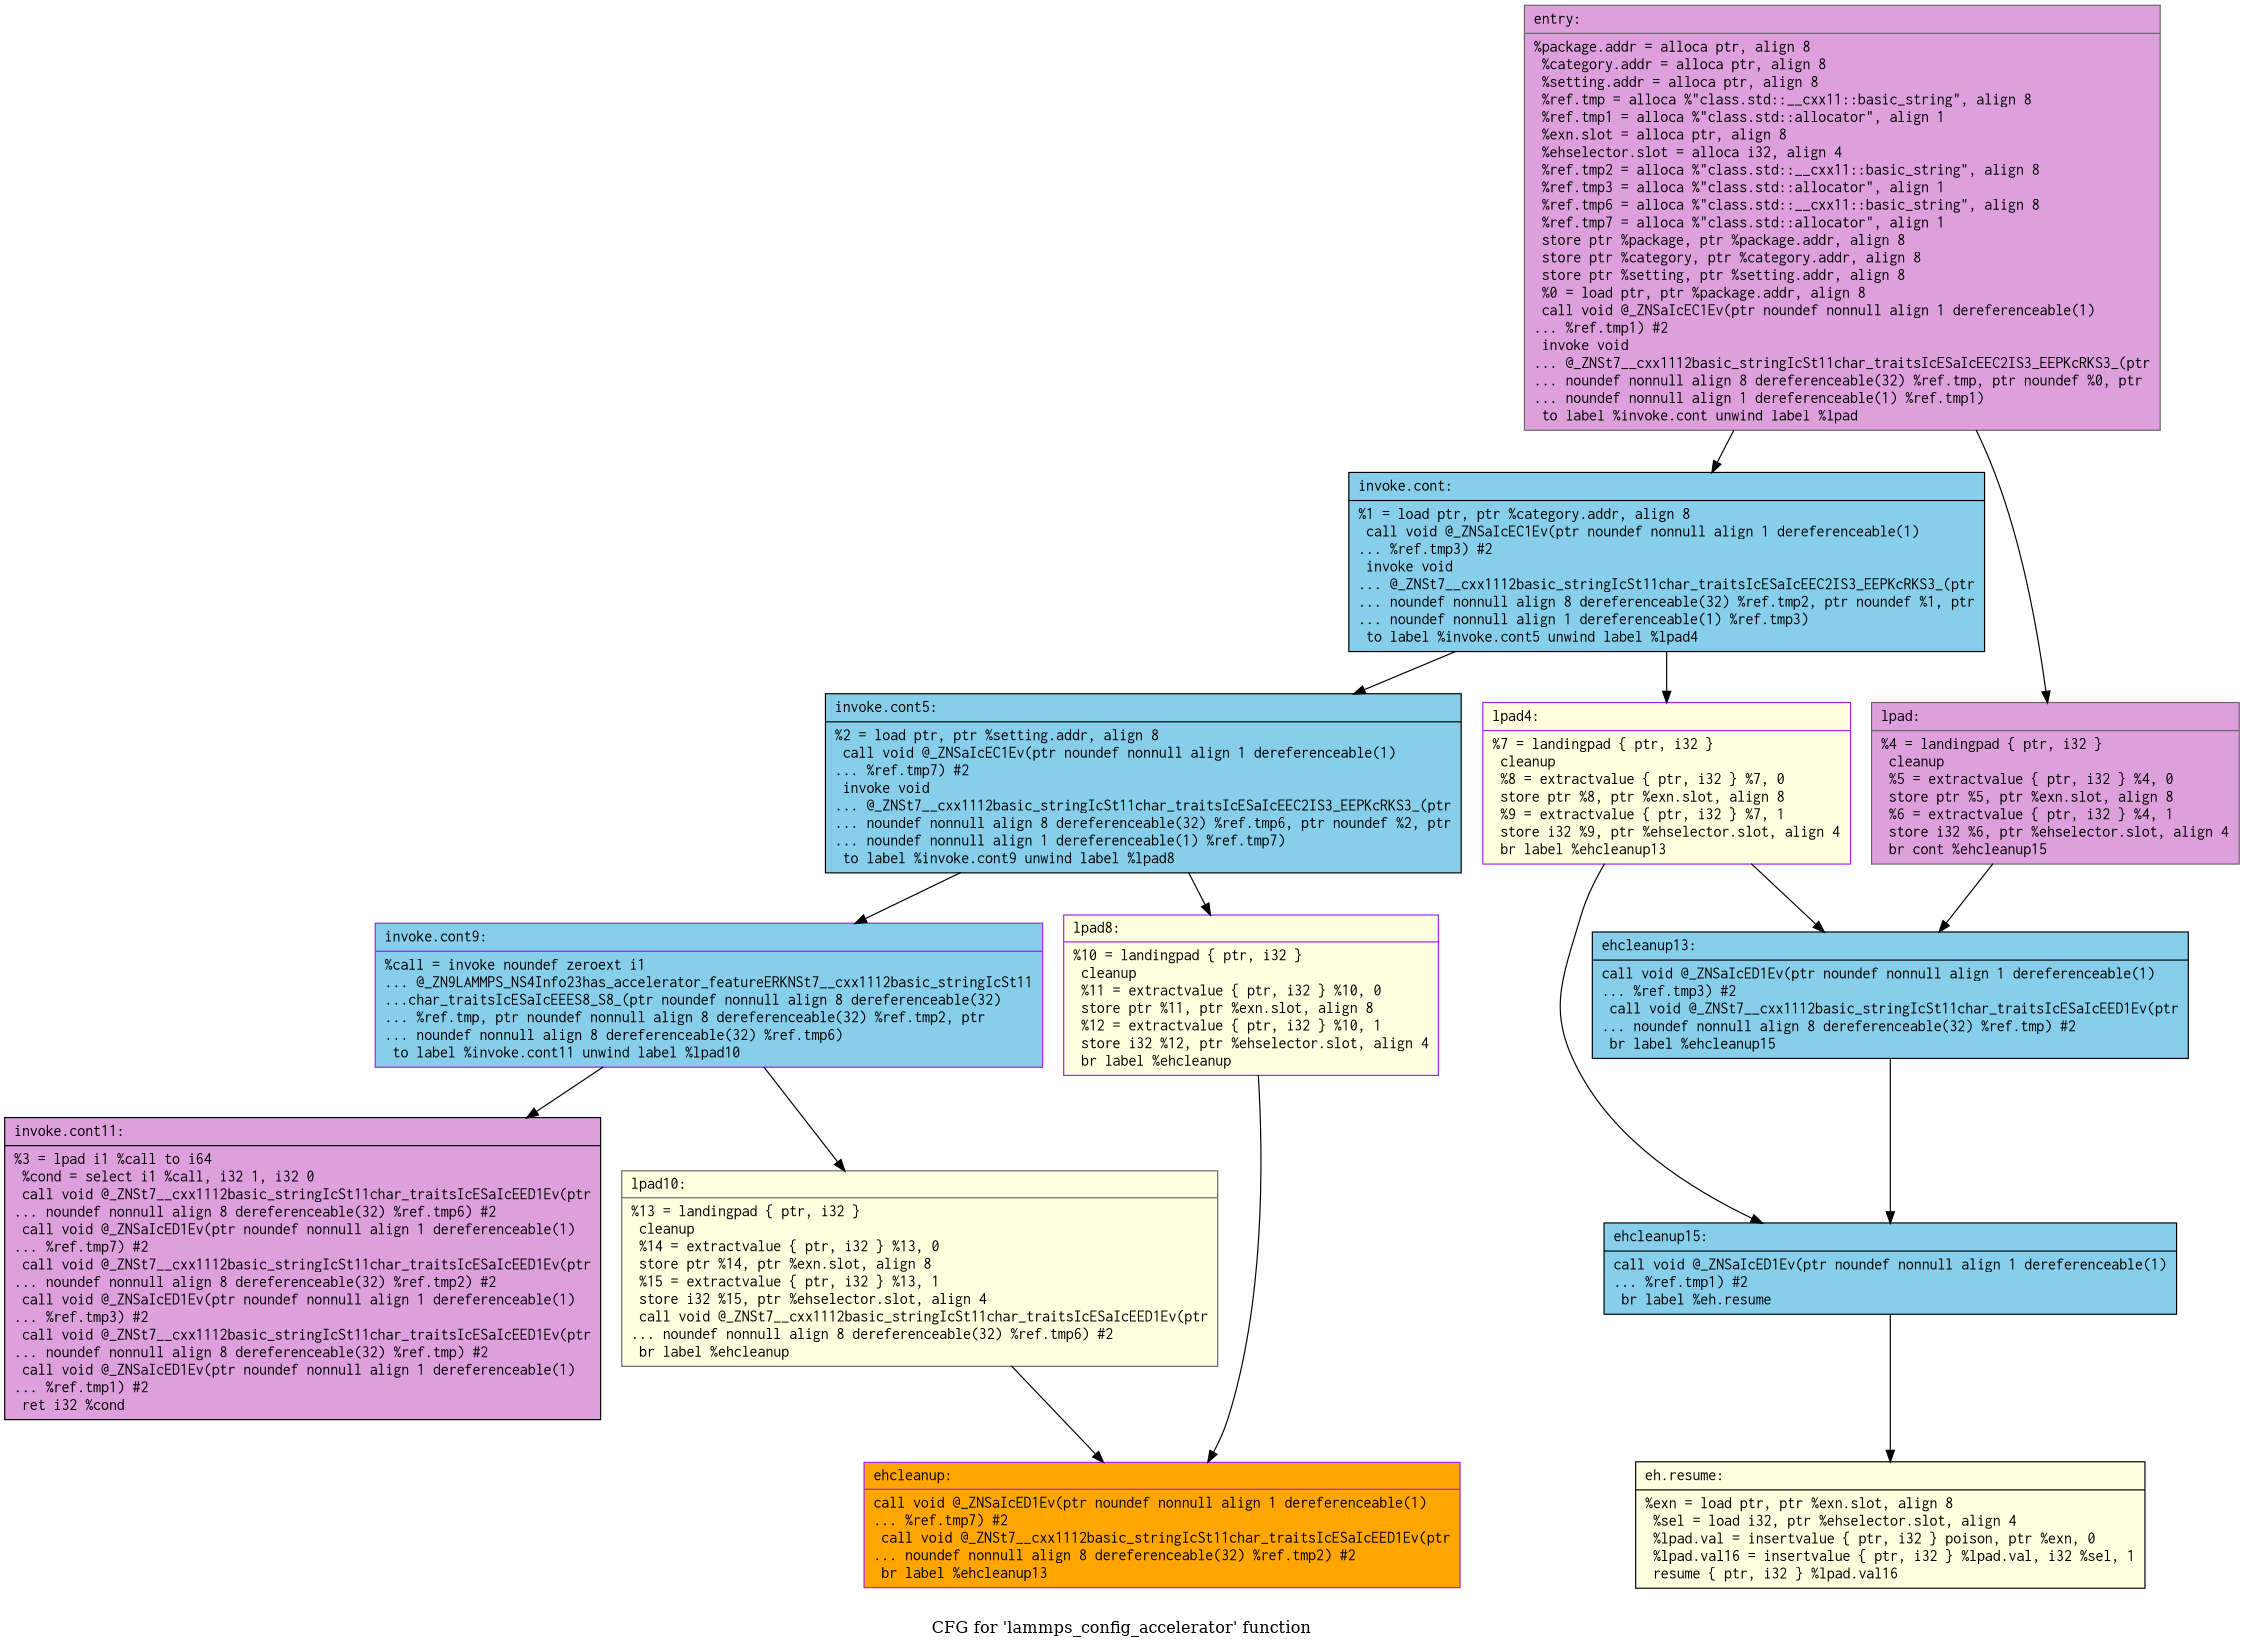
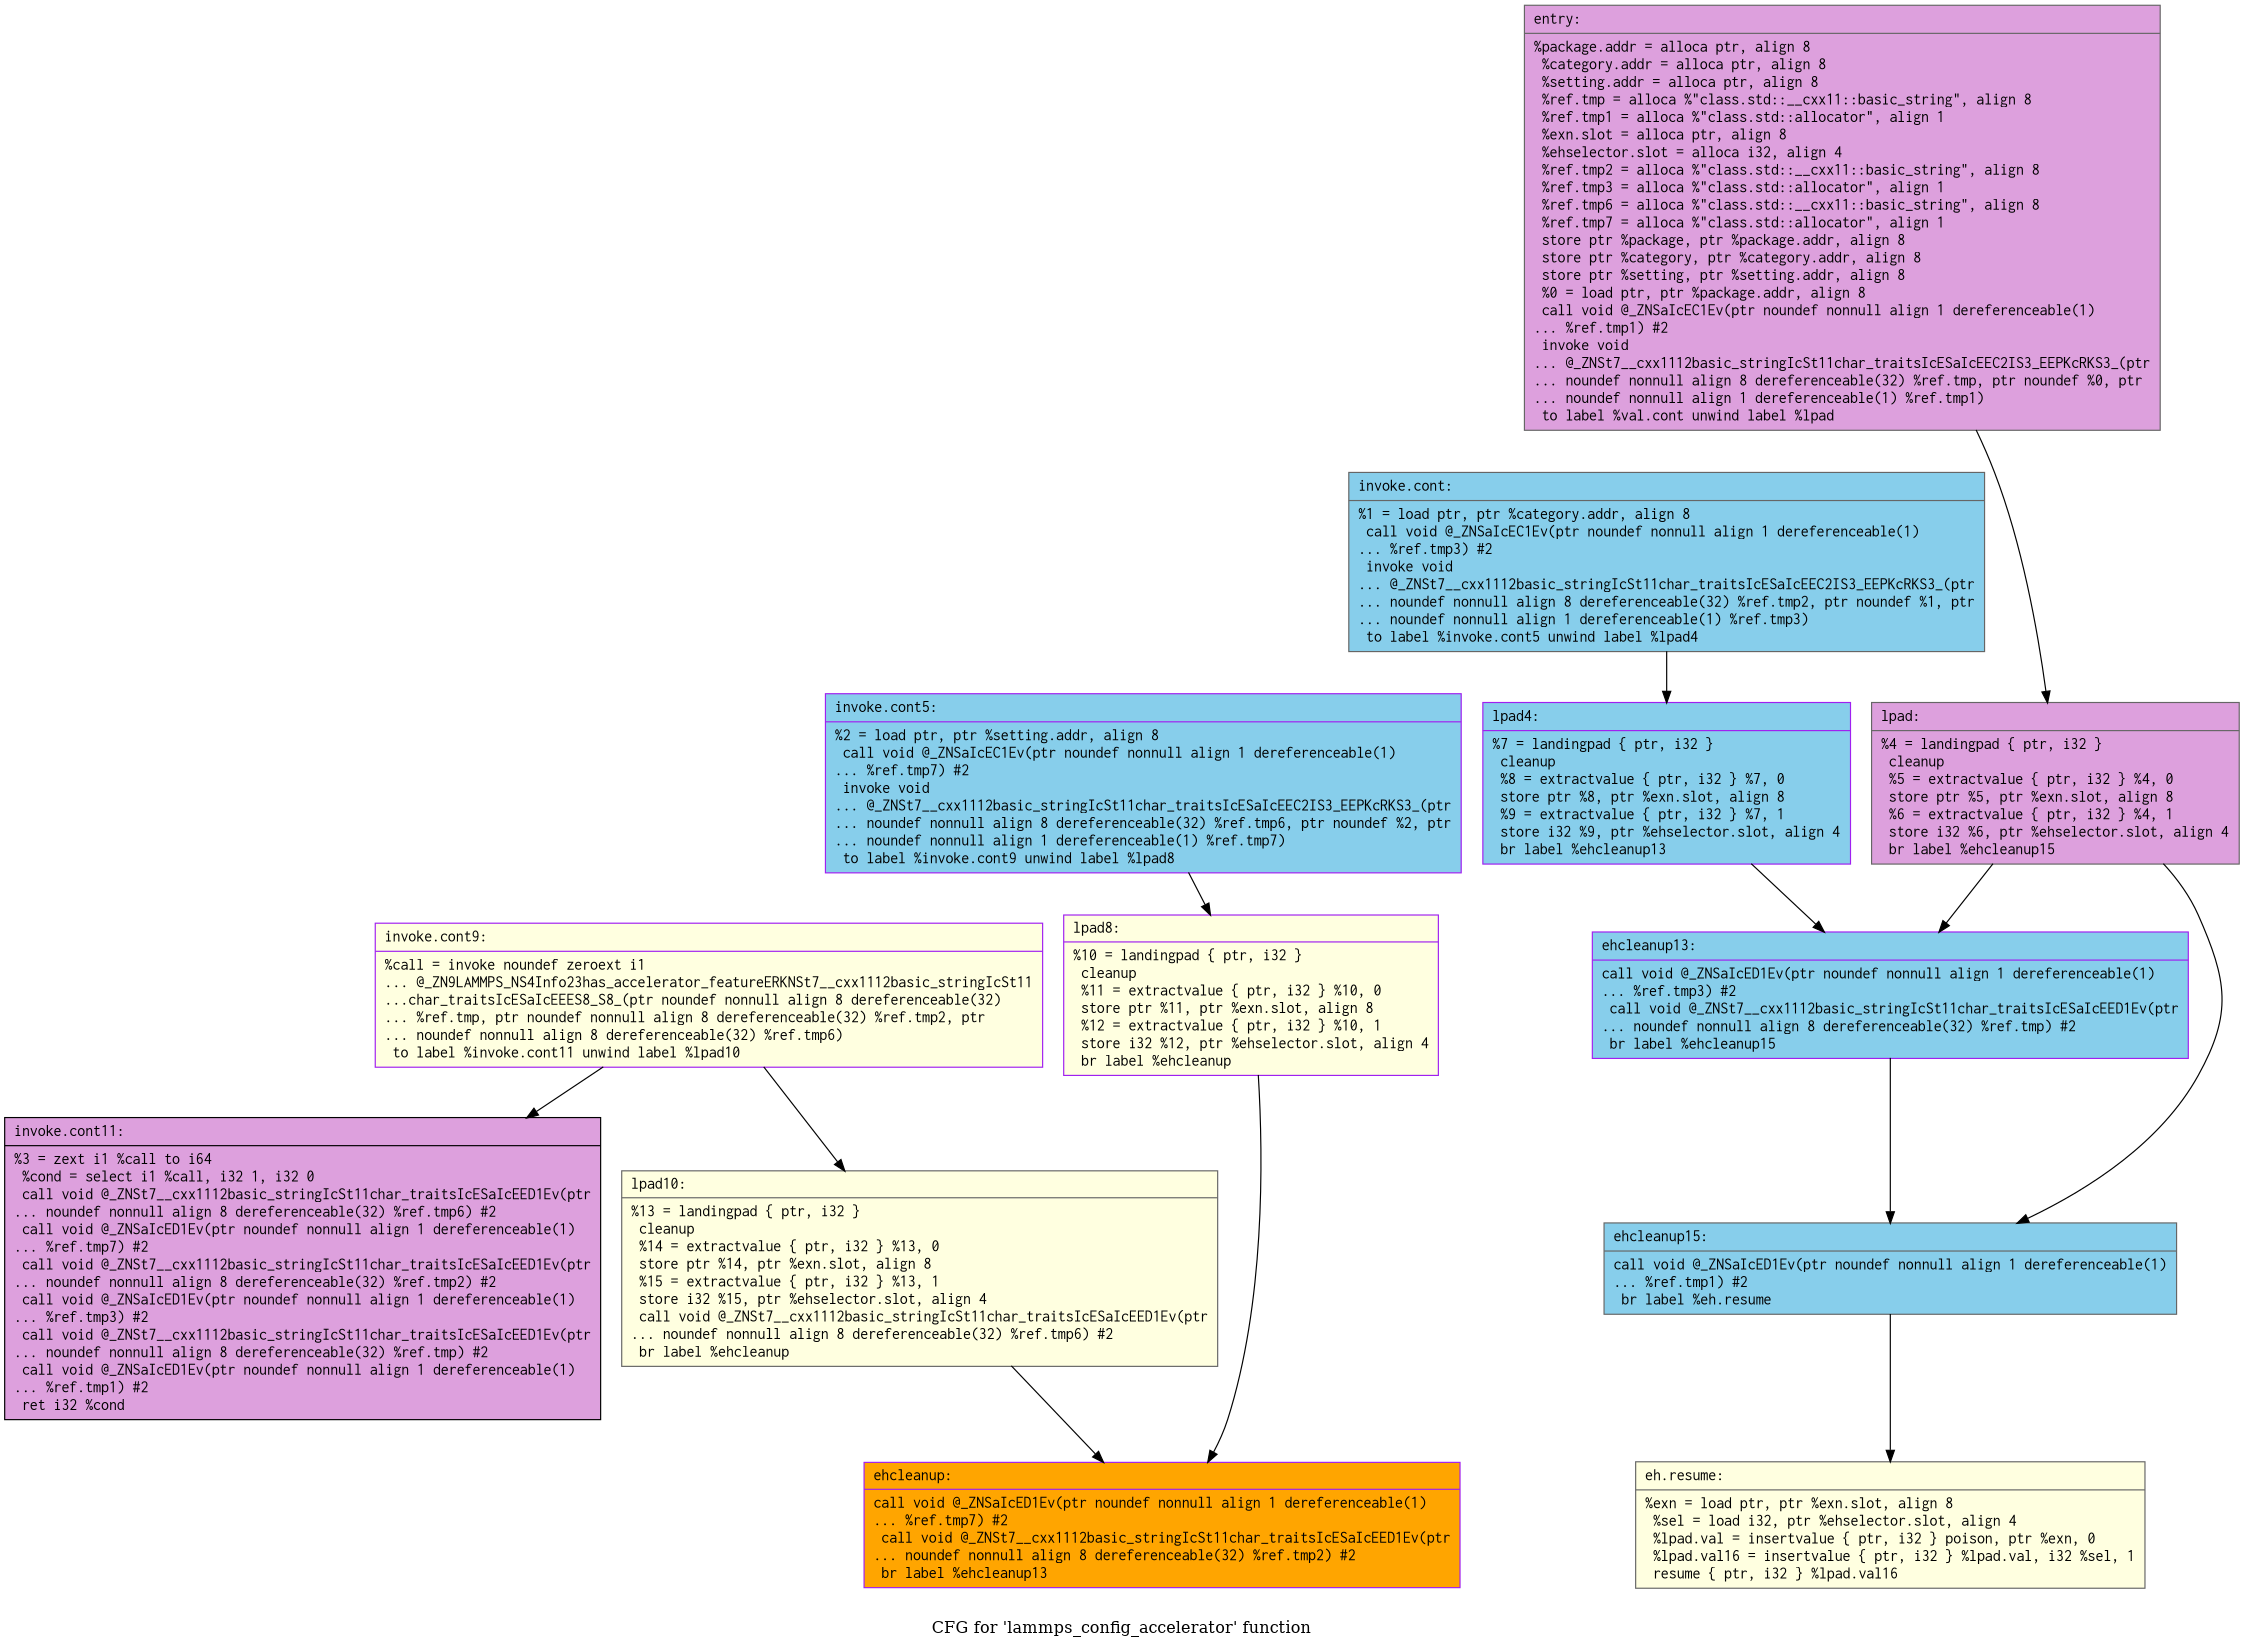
node "entry:": text "to label %invoke.cont unwind label %lpad" -> "to label %val.cont unwind label %lpad"
edge "entry:" -> "invoke.cont:": removed
node "invoke.cont:": color black -> gray40
edge "invoke.cont:" -> "invoke.cont5:": removed
node "invoke.cont5:": color black -> purple
node "lpad4:": fillcolor lightyellow -> skyblue
node "lpad:": text "br cont %ehcleanup15" -> "br label %ehcleanup15"
edge "invoke.cont5:" -> "invoke.cont9:": removed
node "invoke.cont9:": fillcolor skyblue -> lightyellow
node "ehcleanup13:": color black -> purple
edge "lpad4:" -> "ehcleanup15:": now "lpad:" -> "ehcleanup15:"
node "invoke.cont11:": text "%3 = lpad i1 %call to i64" -> "%3 = zext i1 %call to i64"
node "ehcleanup15:": color black -> gray40
node "eh.resume:": color black -> gray40
